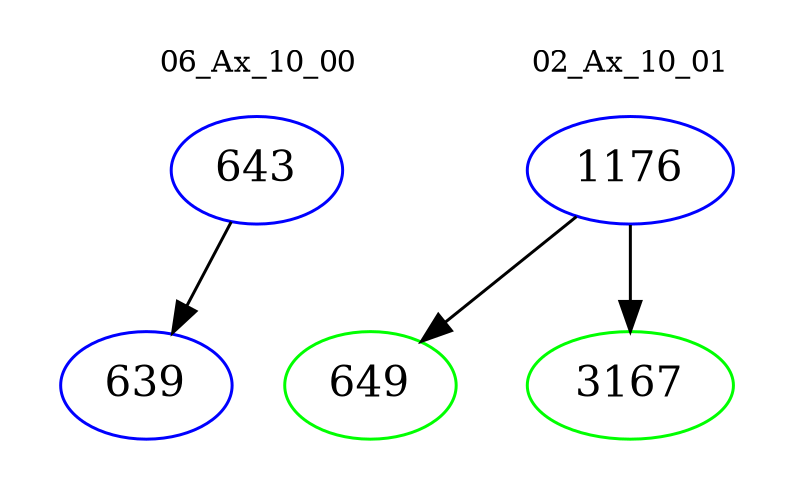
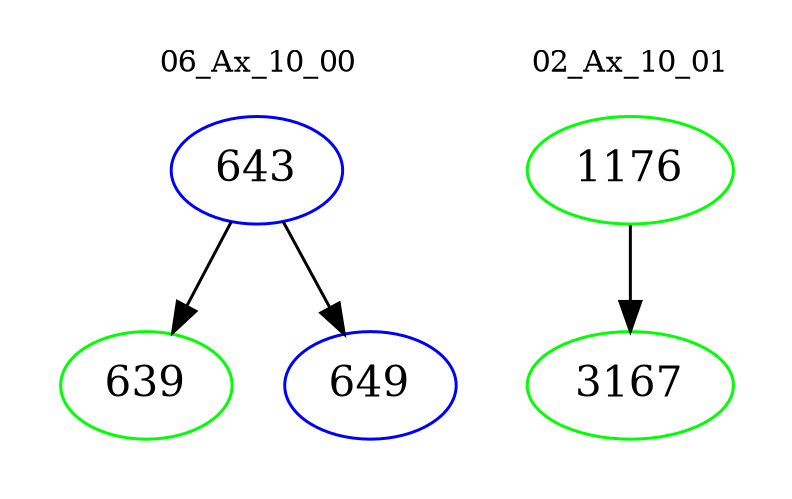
node "1176": color blue -> green
edge "1176" -> "649": now "643" -> "649"
node "639": color blue -> green
node "649": color green -> blue
